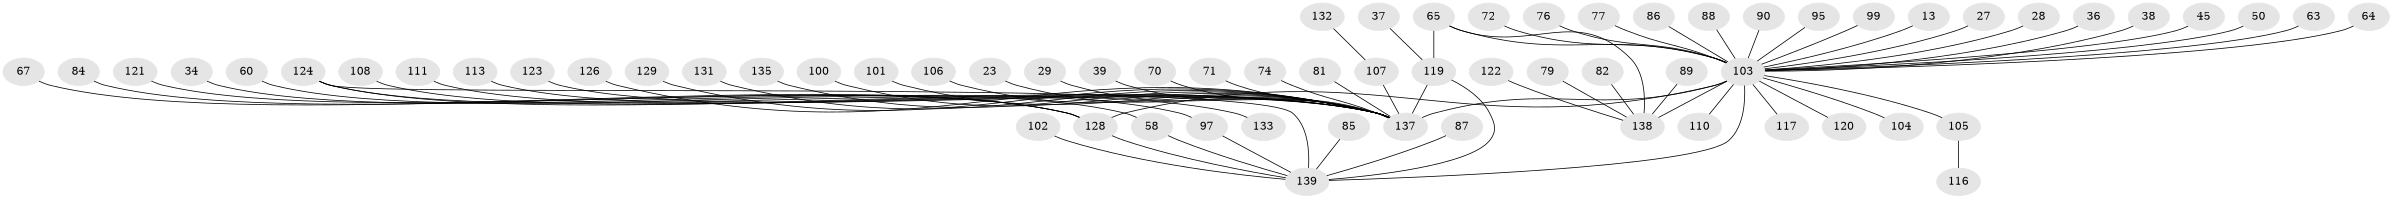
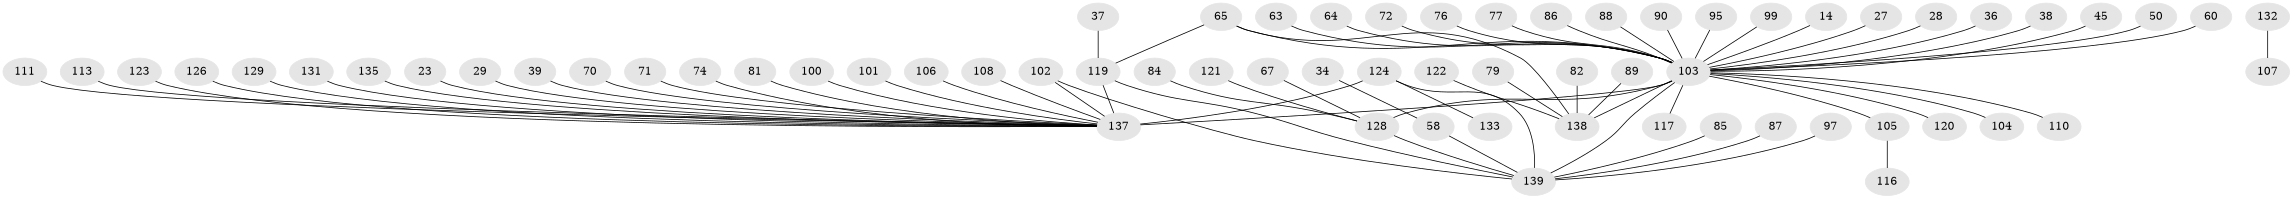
node "13": label "13" -> "14"
edge "60" -- "97": now "60" -- "103"
edge "107" -- "137": now "102" -- "137"
